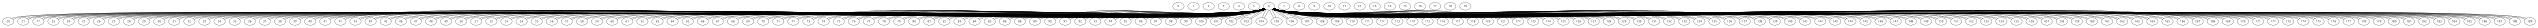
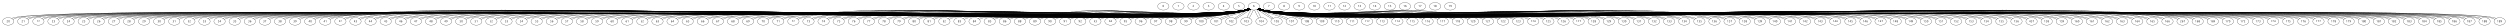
node "106": removed
node "171": removed
